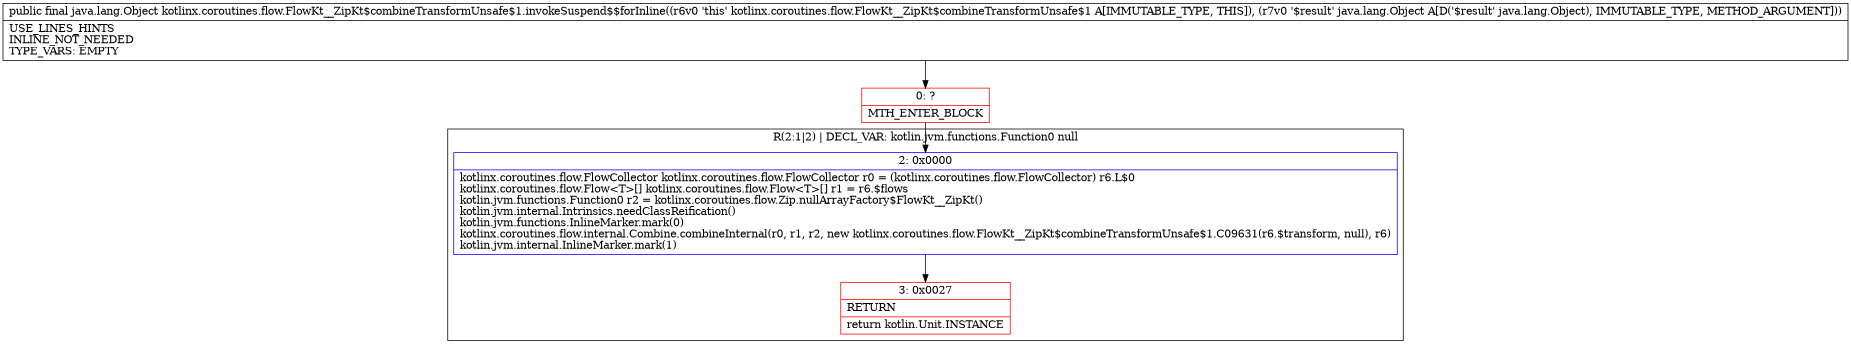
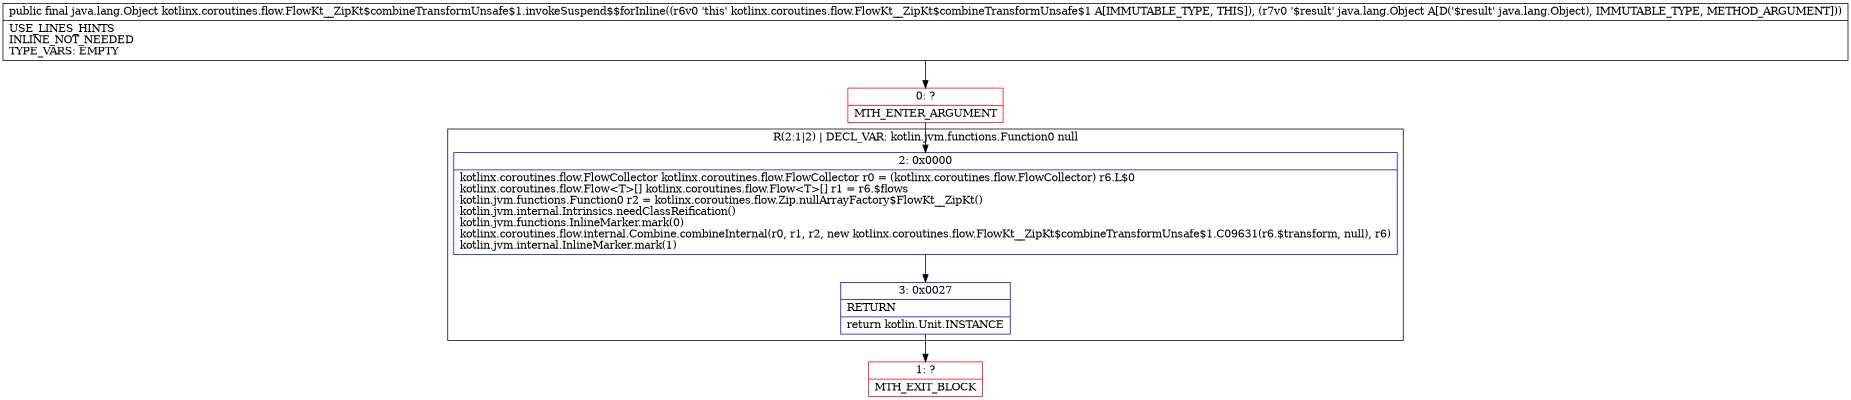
node "0: ?": text "MTH_ENTER_BLOCK" -> "MTH_ENTER_ARGUMENT"
node "3: 0x0027": color red -> blue
node "1: ?": added
